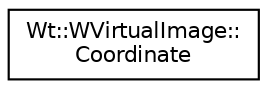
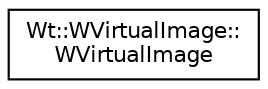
node "Wt::WVirtualImage:: Coordinate": label "Wt::WVirtualImage:: Coordinate" -> "Wt::WVirtualImage:: WVirtualImage"
